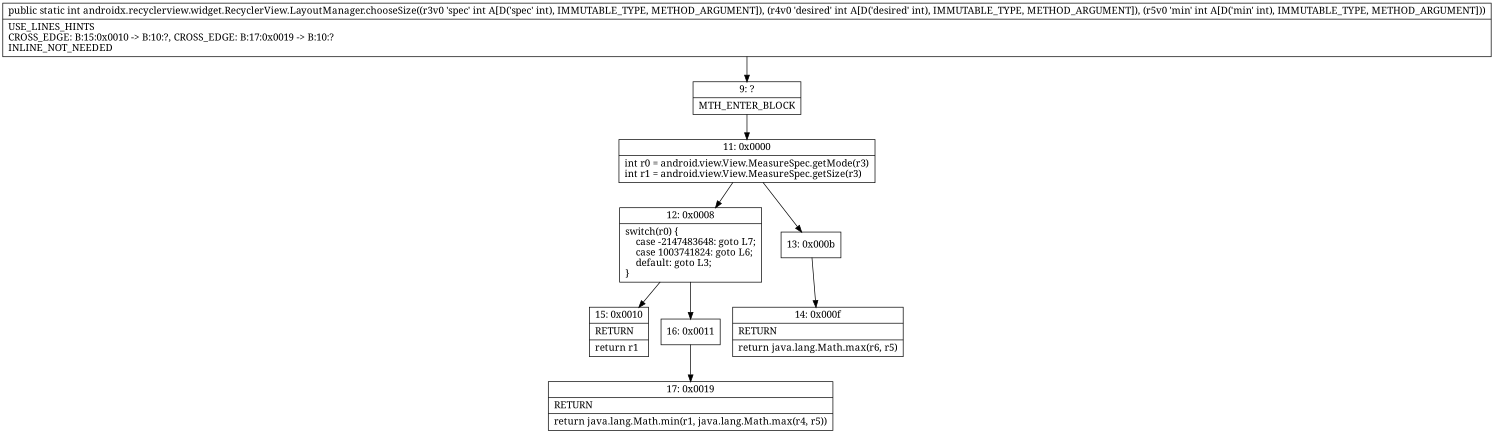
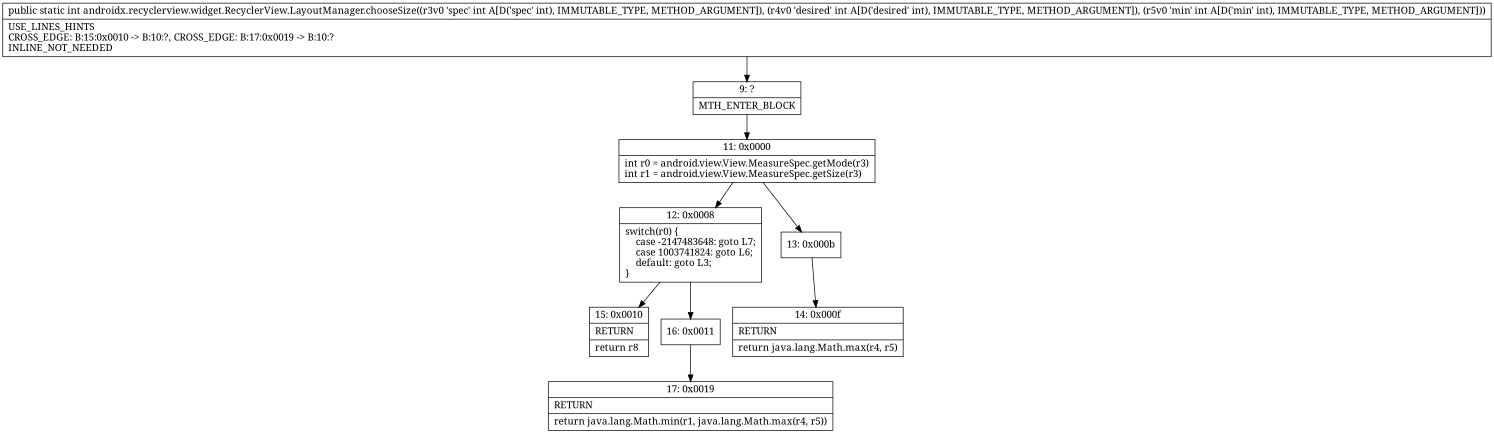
node "15: 0x0010": text "return r1" -> "return r8"
node "14: 0x000f": text "return java.lang.Math.max(r6, r5)" -> "return java.lang.Math.max(r4, r5)"
